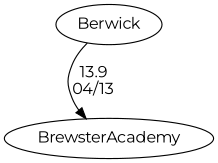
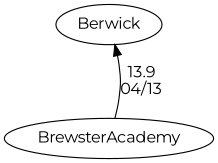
edge "Berwick" -> "BrewsterAcademy": reversed
